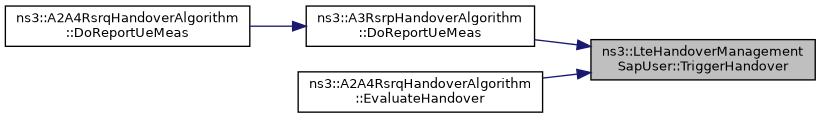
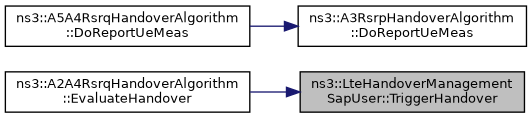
node "ns3::A2A4RsrqHandoverAlgorithm ::DoReportUeMeas": label "ns3::A2A4RsrqHandoverAlgorithm ::DoReportUeMeas" -> "ns3::A5A4RsrqHandoverAlgorithm ::DoReportUeMeas"
edge "ns3::A3RsrpHandoverAlgorithm ::DoReportUeMeas" -> "ns3::LteHandoverManagement SapUser::TriggerHandover": removed
